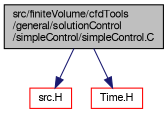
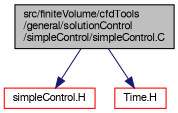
node "src.H": label "src.H" -> "simpleControl.H"
